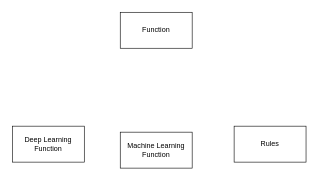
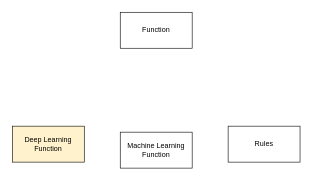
node "Deep Learning Function": fillcolor #ffffff -> #fff2cc
node "Rules": moved (270, 144) -> (264, 144)
